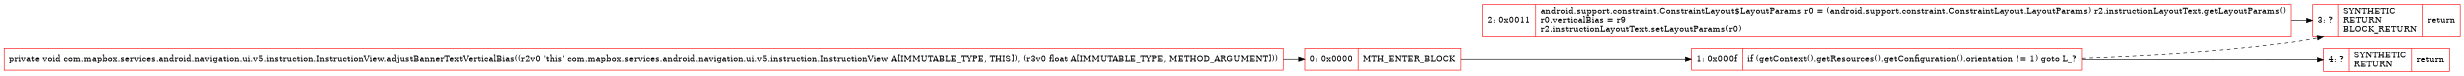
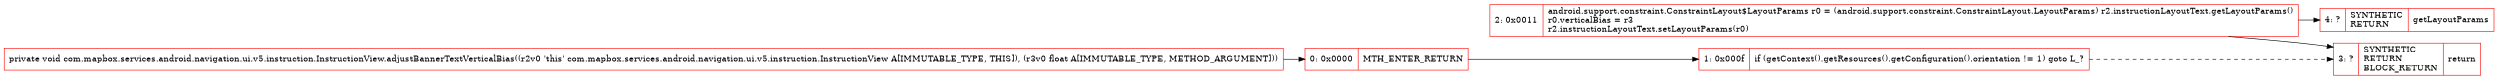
node "2: 0x0011": text "r0.verticalBias = r9" -> "r0.verticalBias = r3"
node "0: 0x0000": text "MTH_ENTER_BLOCK" -> "MTH_ENTER_RETURN"
edge "1: 0x000f" -> "4: ?": now "2: 0x0011" -> "4: ?"
node "4: ?": text "return" -> "getLayoutParams"
